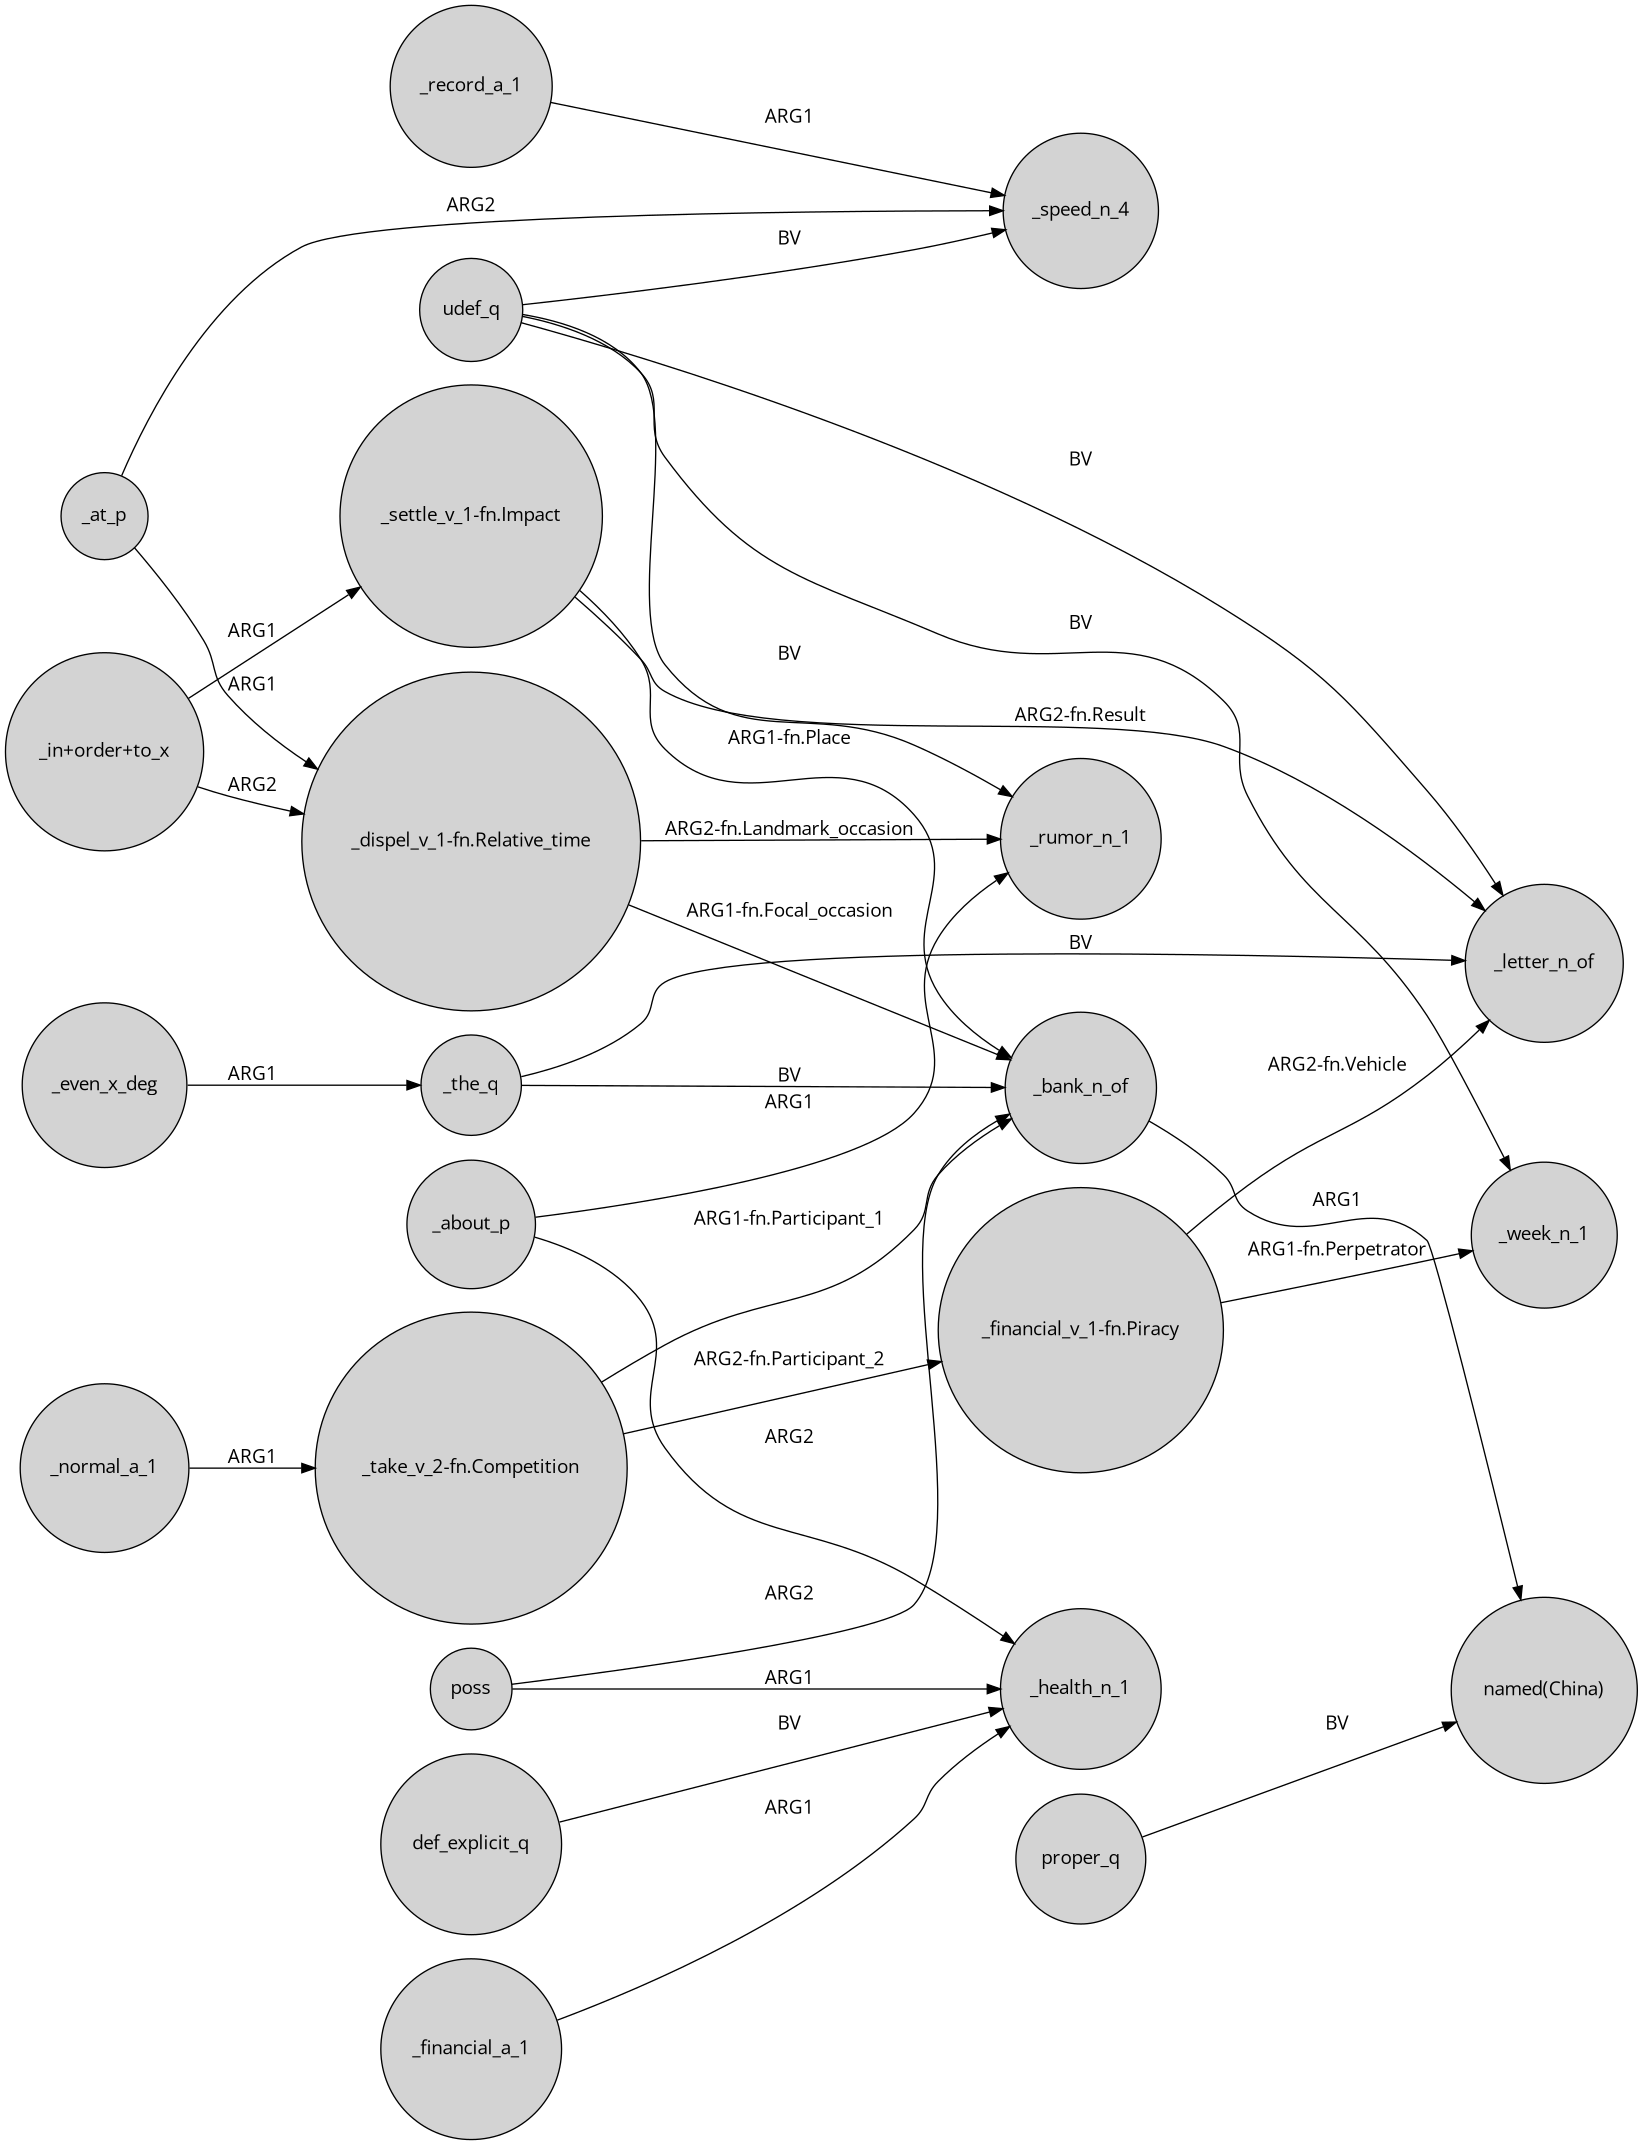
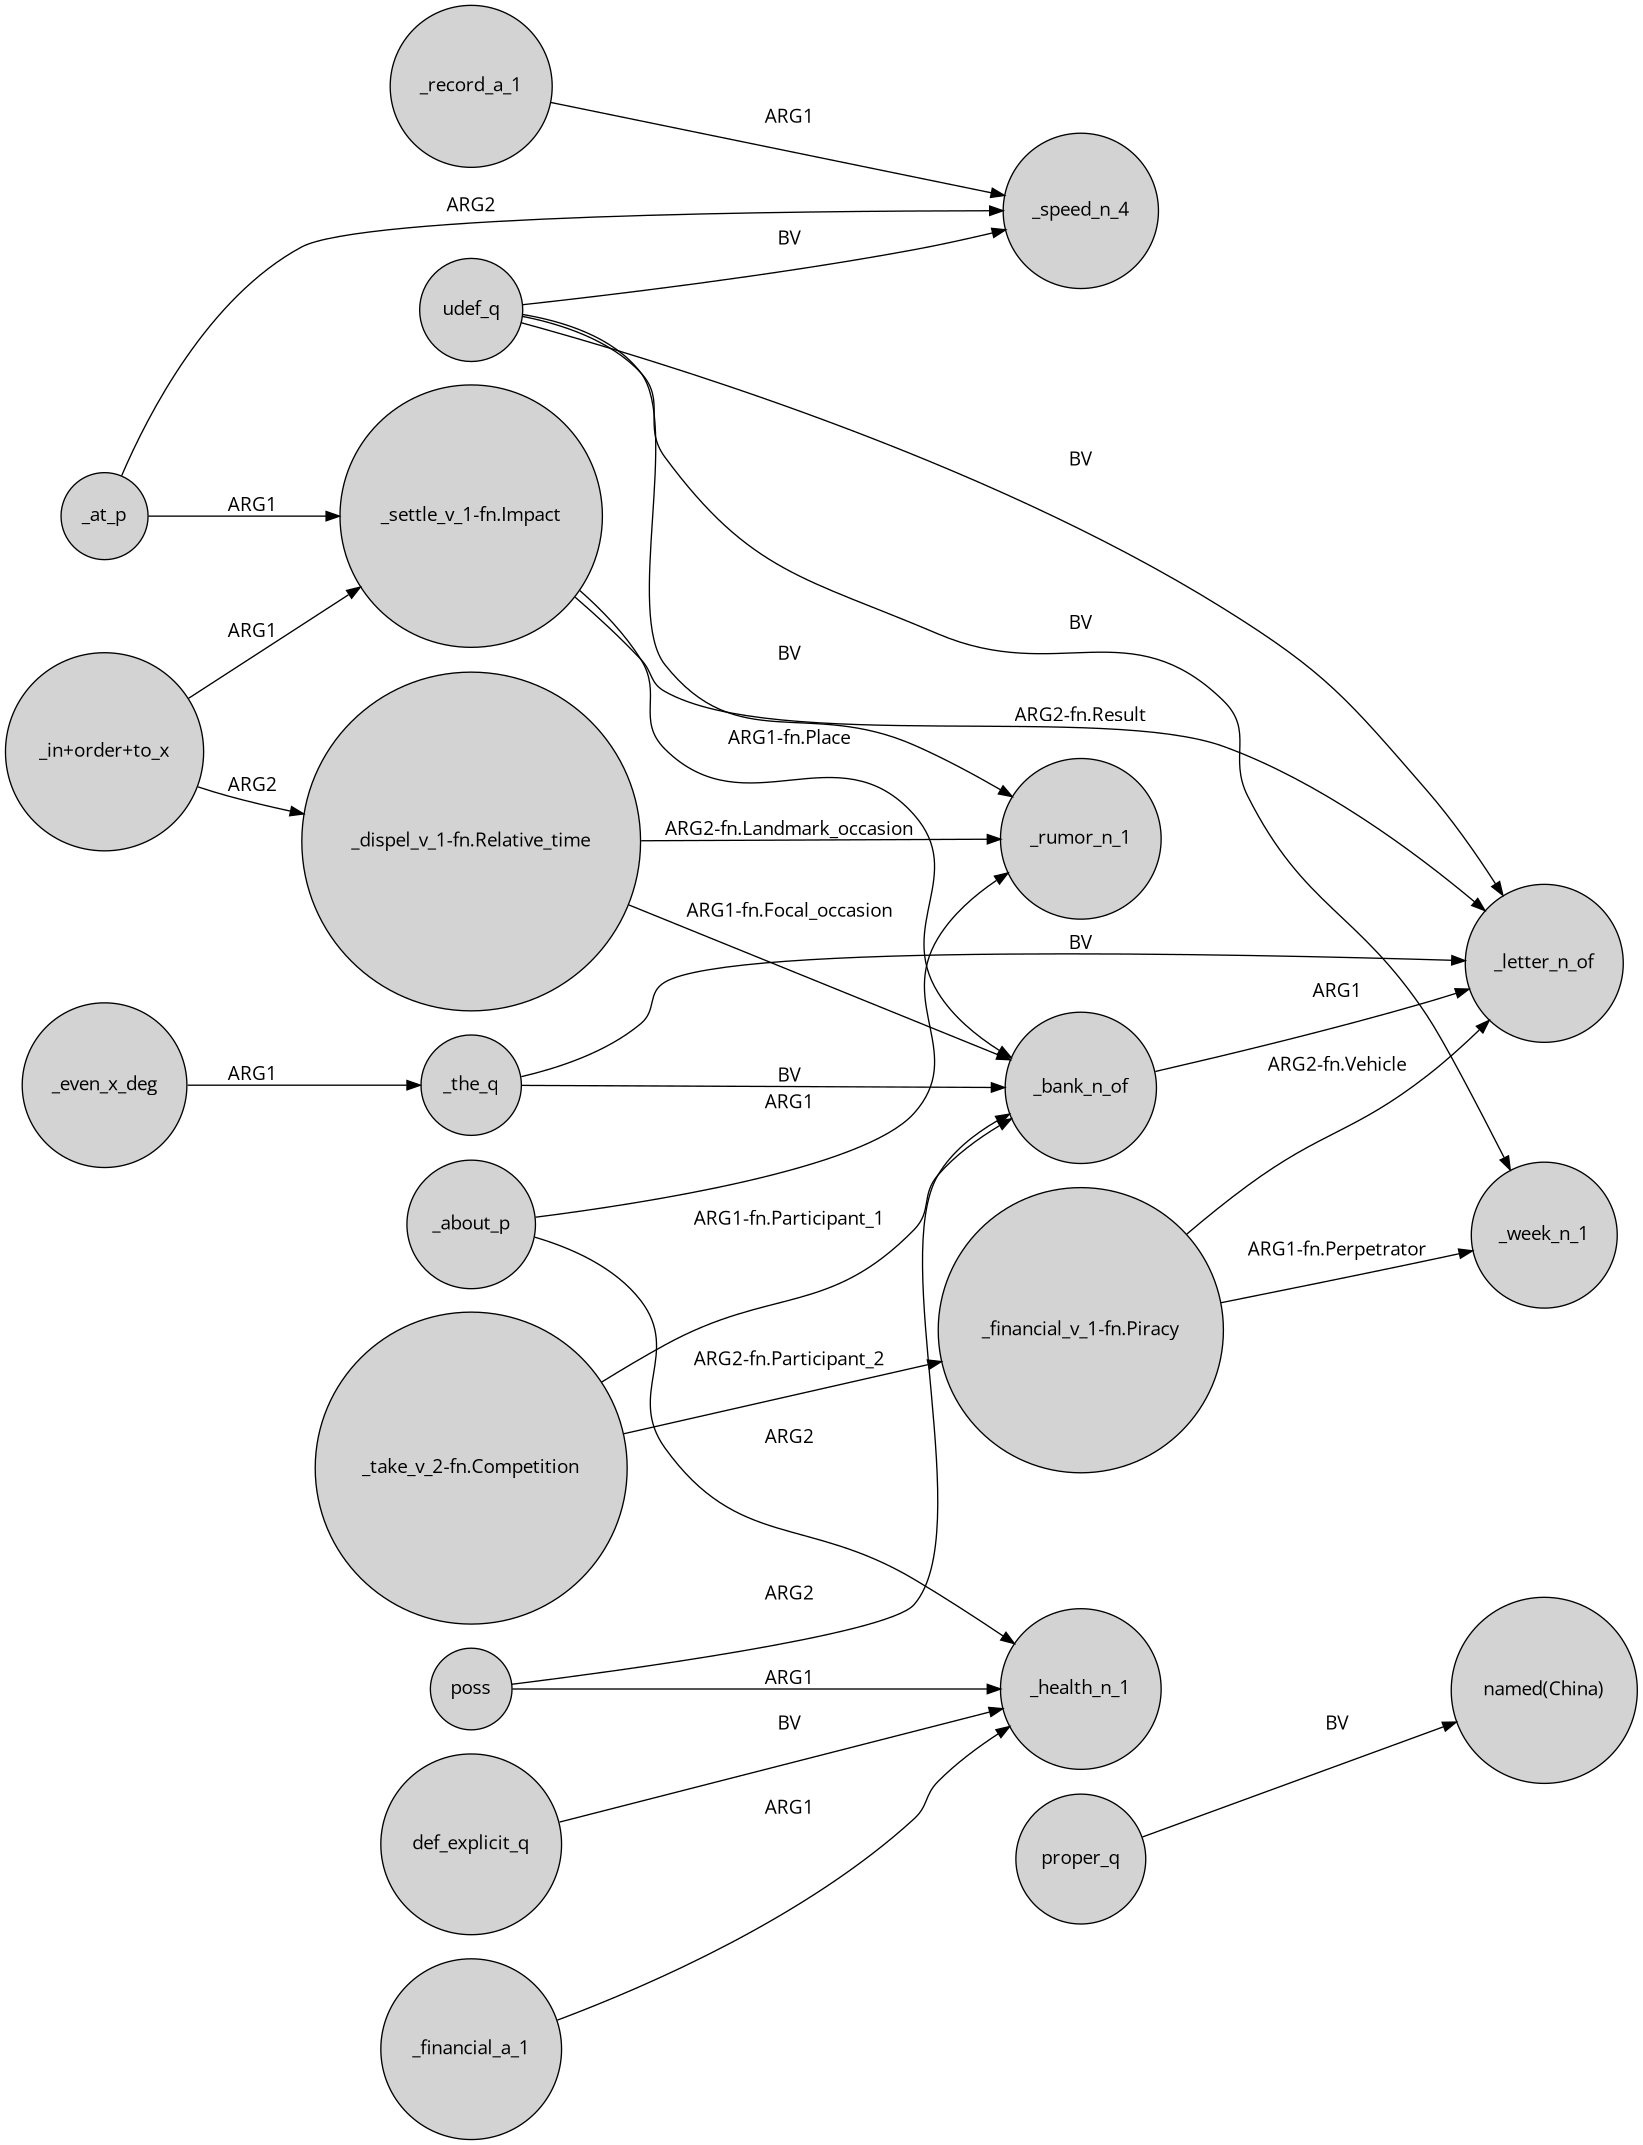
edge "_at_p" -> "_dispel_v_1-fn.Relative_time": now "_at_p" -> "_settle_v_1-fn.Impact"
edge "_bank_n_of" -> "named(China)": now "_bank_n_of" -> "_letter_n_of"
node "_normal_a_1": removed
